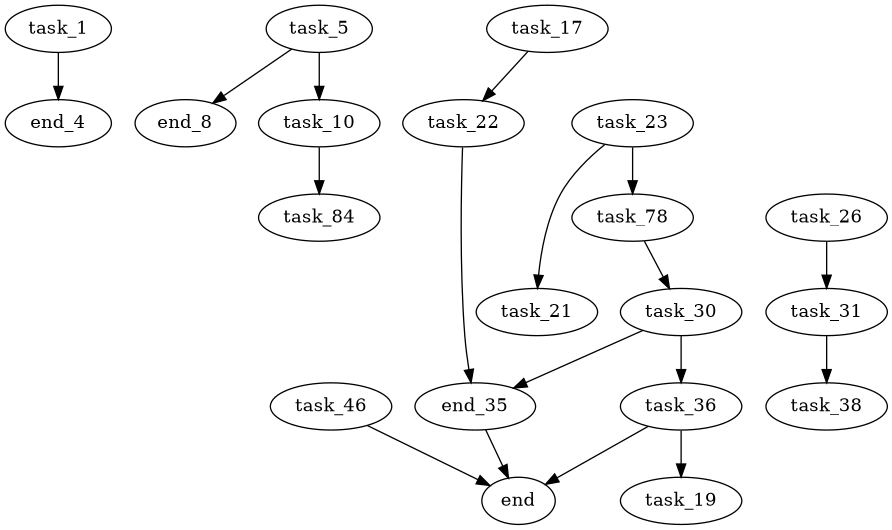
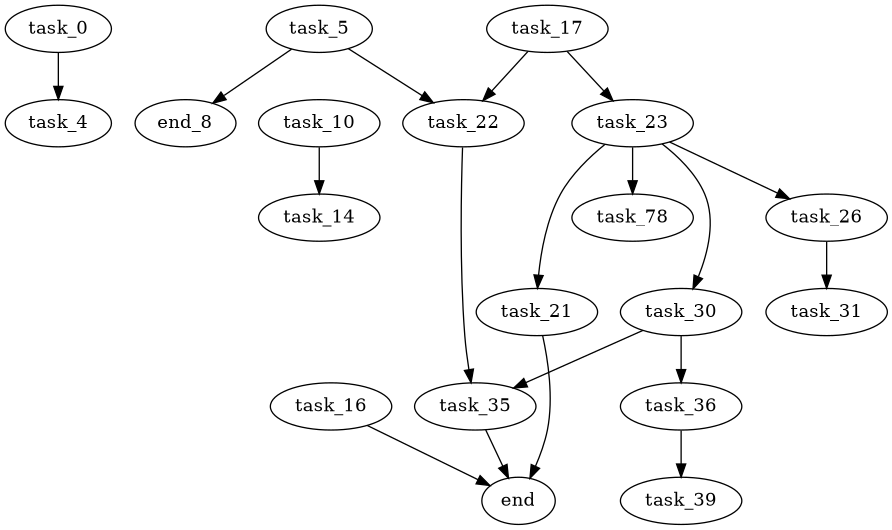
node "task_1": label "task_1" -> "task_0"
edge "task_5" -> "task_10": now "task_5" -> "task_22"
edge "task_17" -> "task_23": added
node "end_4": label "end_4" -> "task_4"
edge "task_23" -> "task_26": added
node "task_84": label "task_84" -> "task_14"
edge "task_78" -> "task_30": now "task_23" -> "task_30"
node "task_46": label "task_46" -> "task_16"
node "end_35": label "end_35" -> "task_35"
node "task_38": removed
edge "task_36" -> "end": now "task_21" -> "end"
node "task_19": label "task_19" -> "task_39"
